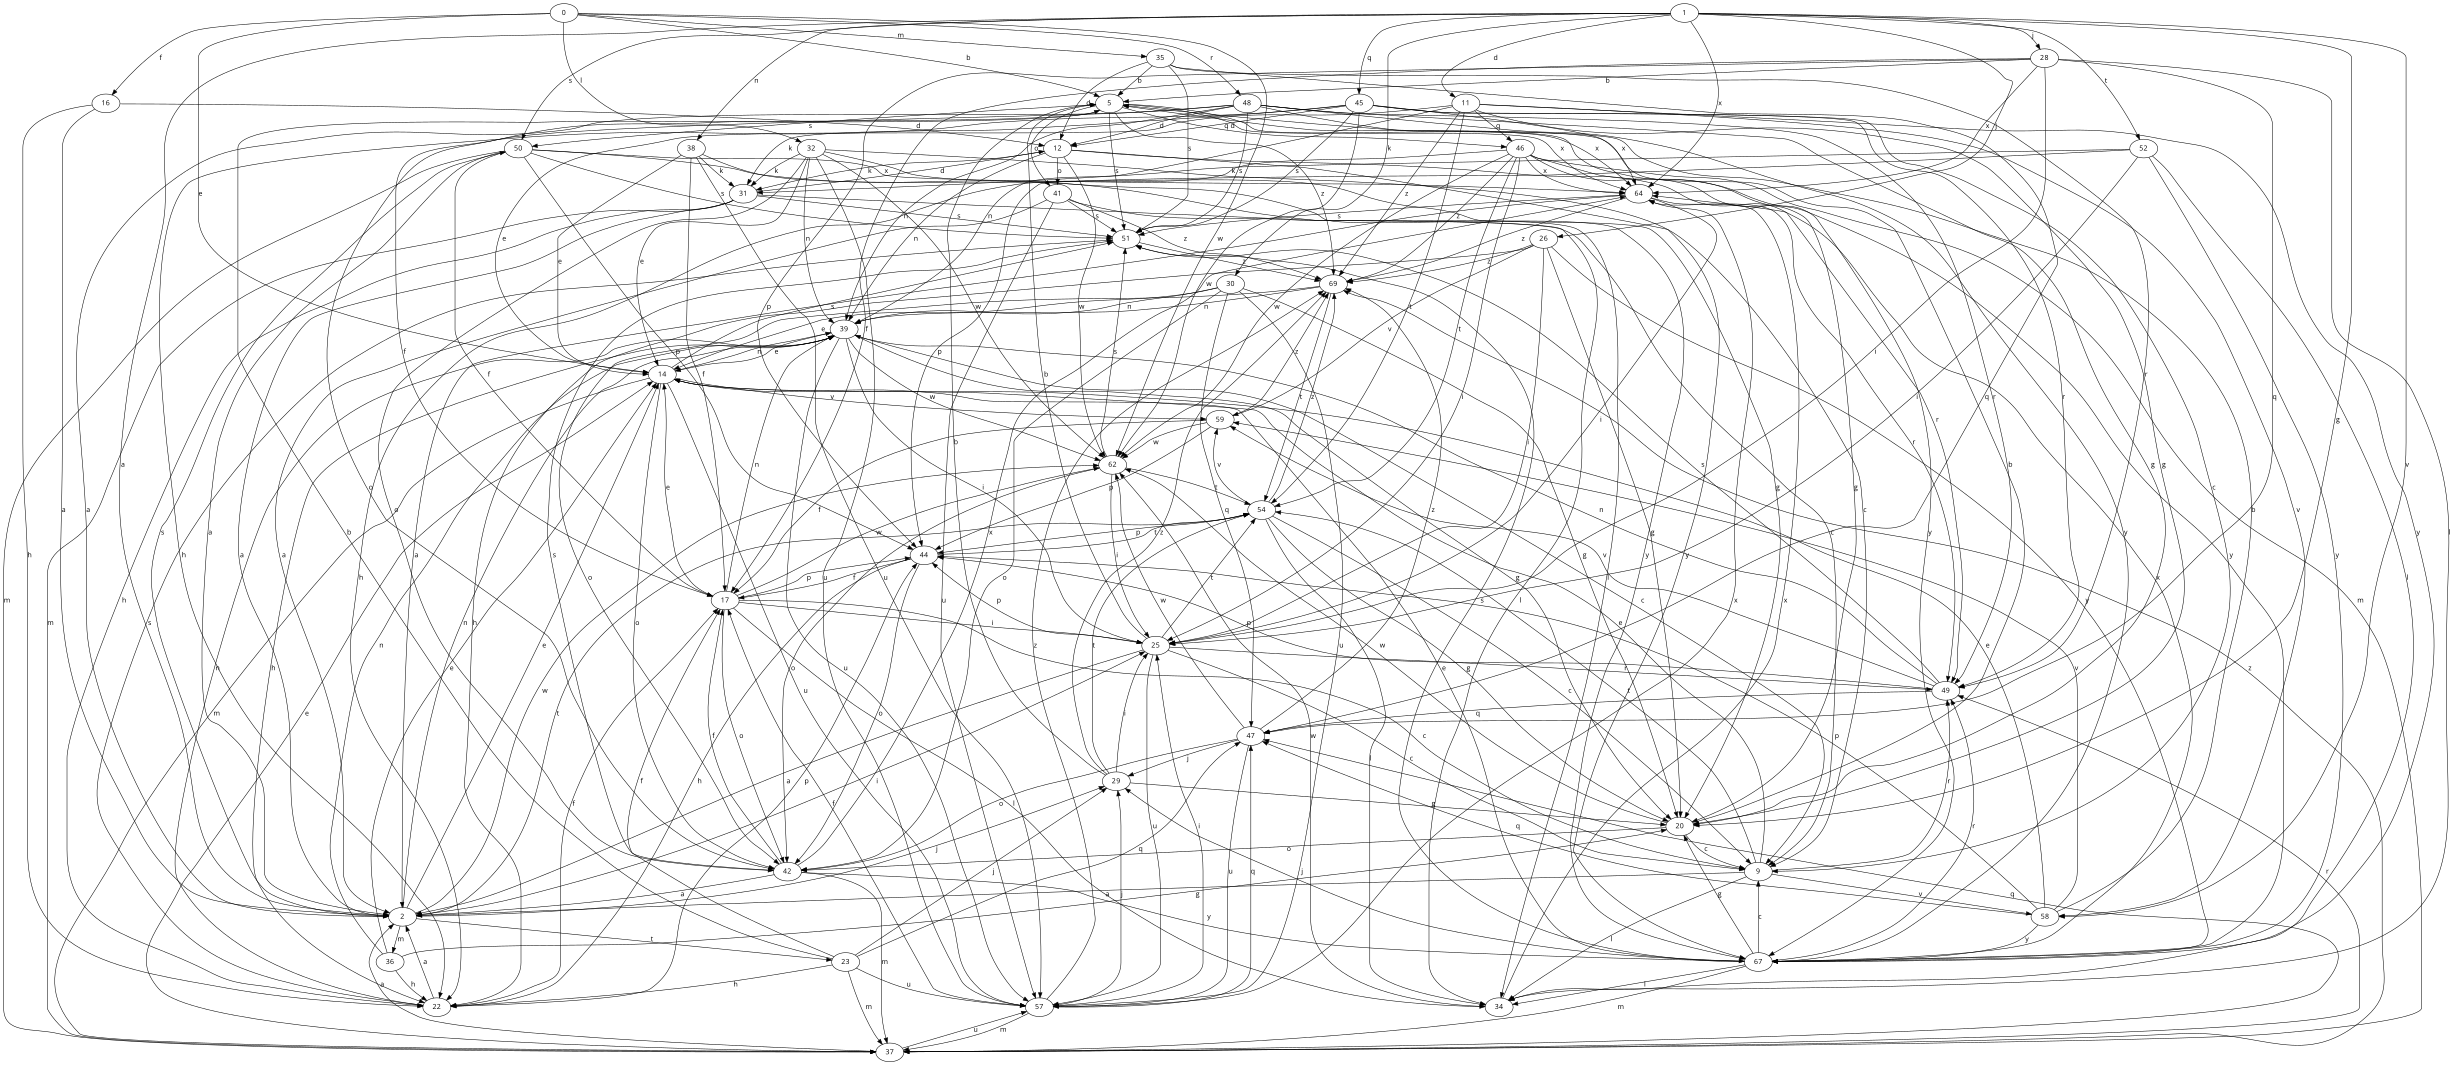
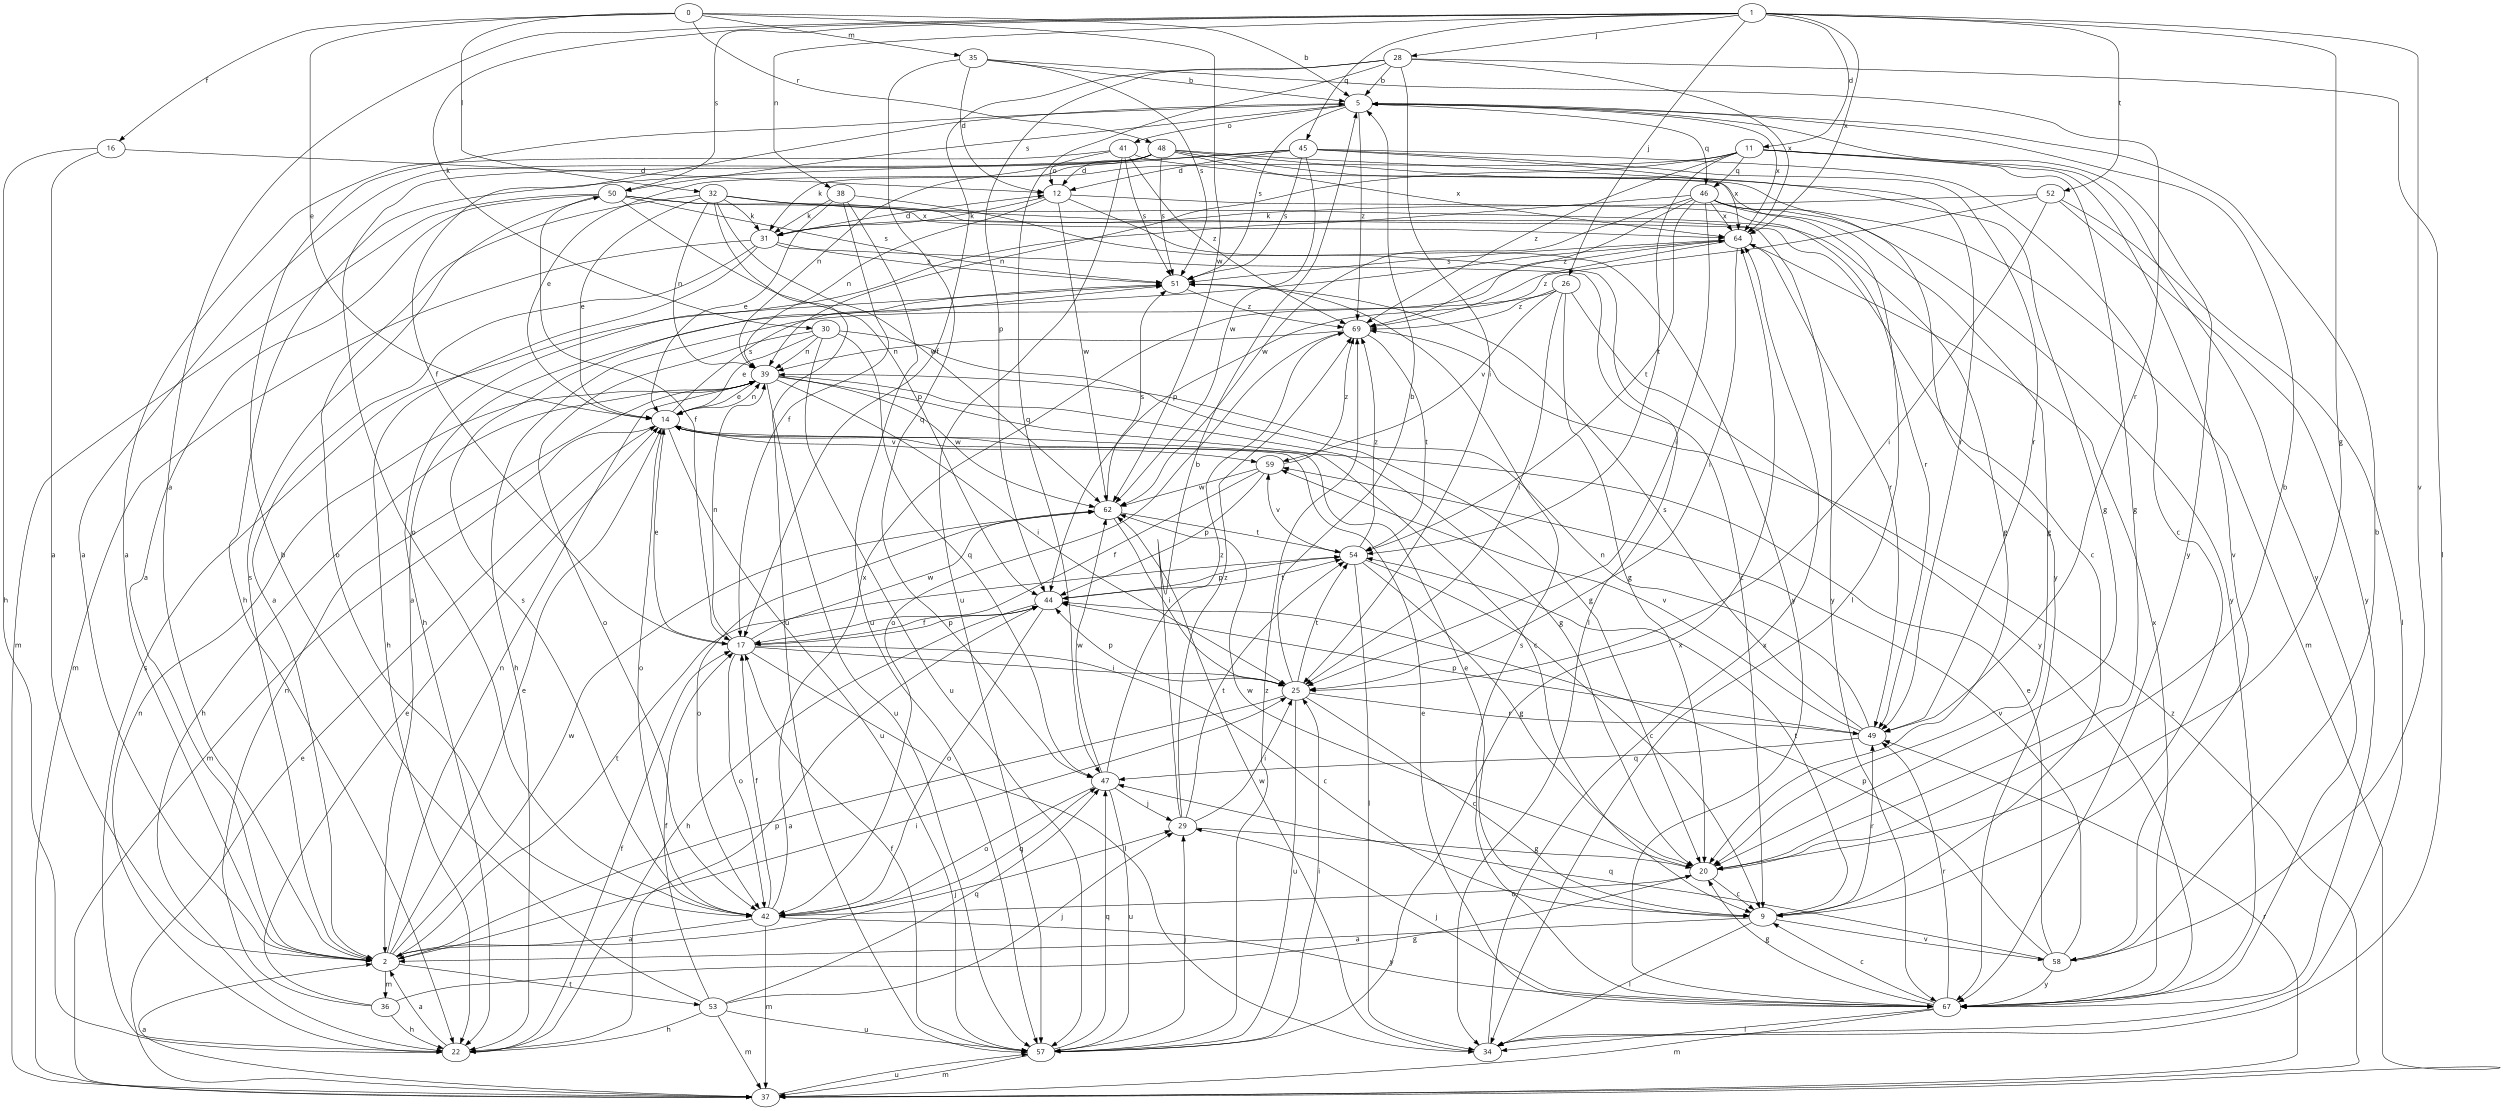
edge "12" -> "41": reversed
node "23": label "23" -> "53"
edge "37" -> "47": now "42" -> "47"
